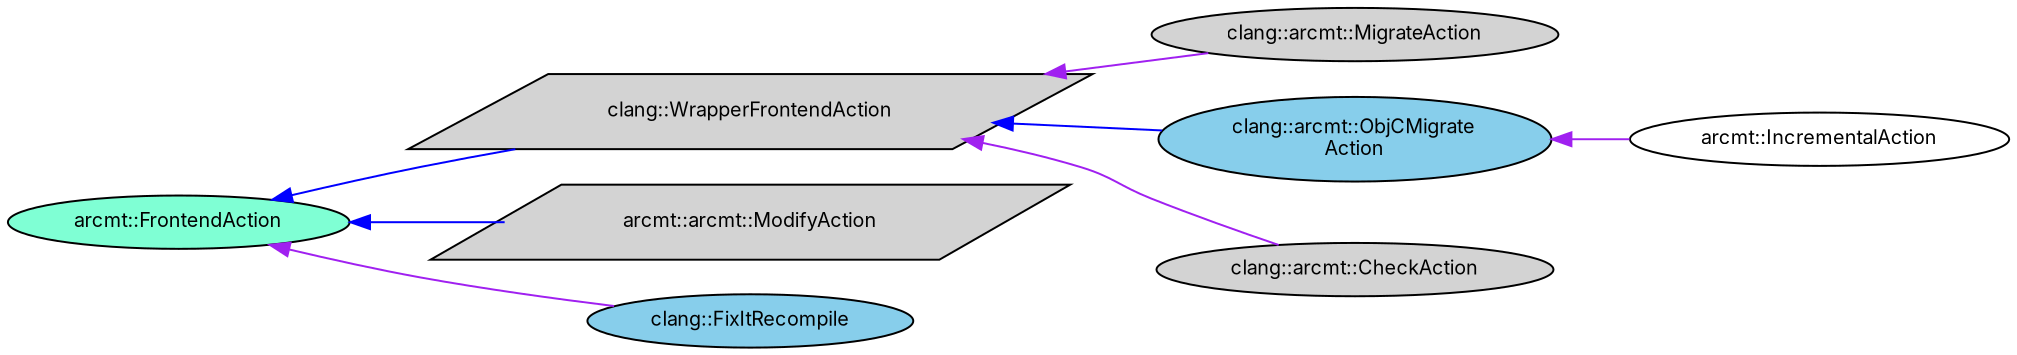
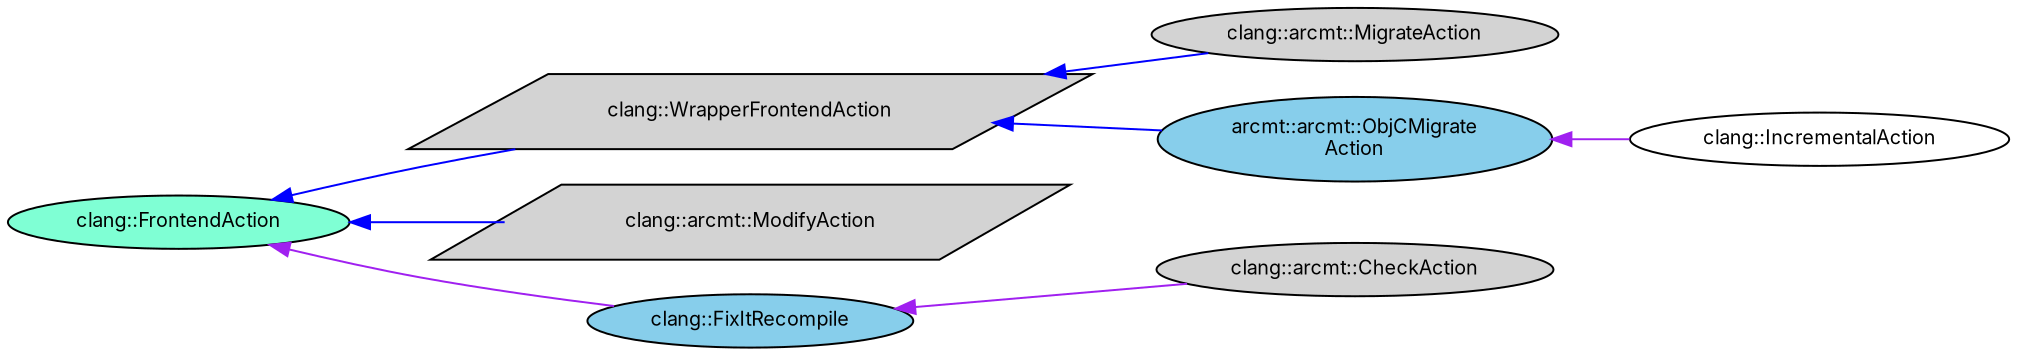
edge "clang::arcmt::MigrateAction" -> "clang::WrapperFrontendAction": color purple -> blue
node "clang::arcmt::ObjCMigrate Action": label "clang::arcmt::ObjCMigrate Action" -> "arcmt::arcmt::ObjCMigrate Action"
node "arcmt::IncrementalAction": label "arcmt::IncrementalAction" -> "clang::IncrementalAction"
edge "clang::arcmt::CheckAction" -> "clang::WrapperFrontendAction": now "clang::arcmt::CheckAction" -> "clang::FixItRecompile"
node "arcmt::FrontendAction": label "arcmt::FrontendAction" -> "clang::FrontendAction"
node "arcmt::arcmt::ModifyAction": label "arcmt::arcmt::ModifyAction" -> "clang::arcmt::ModifyAction"
